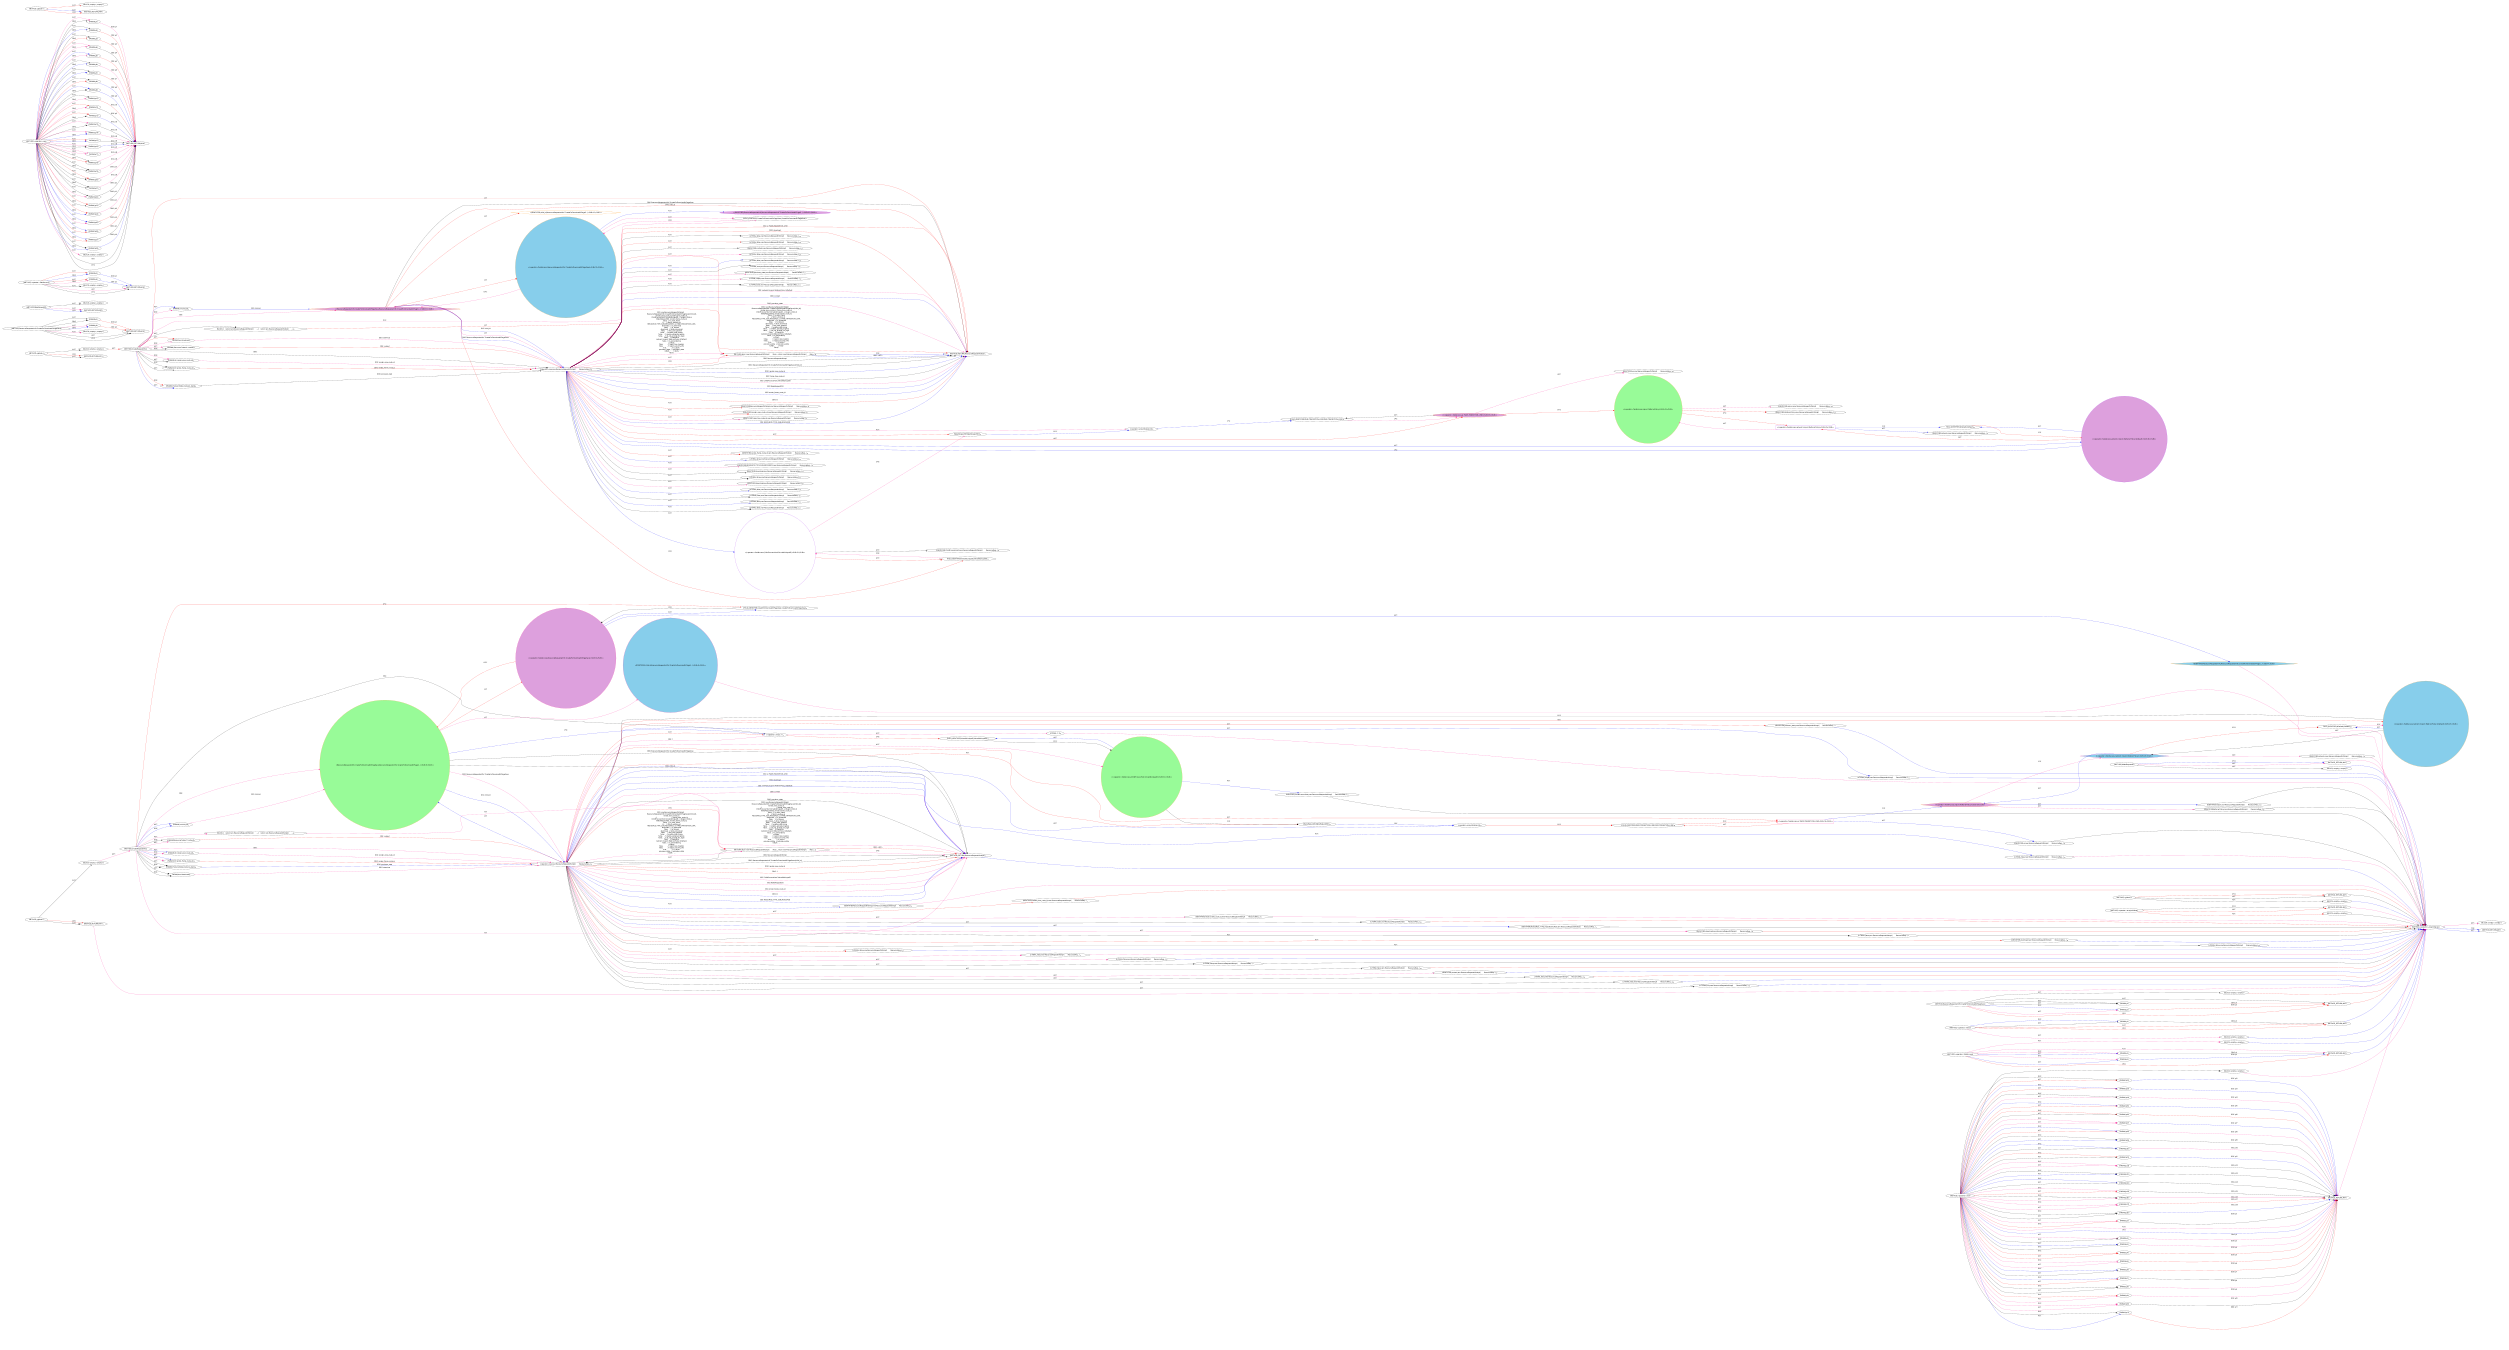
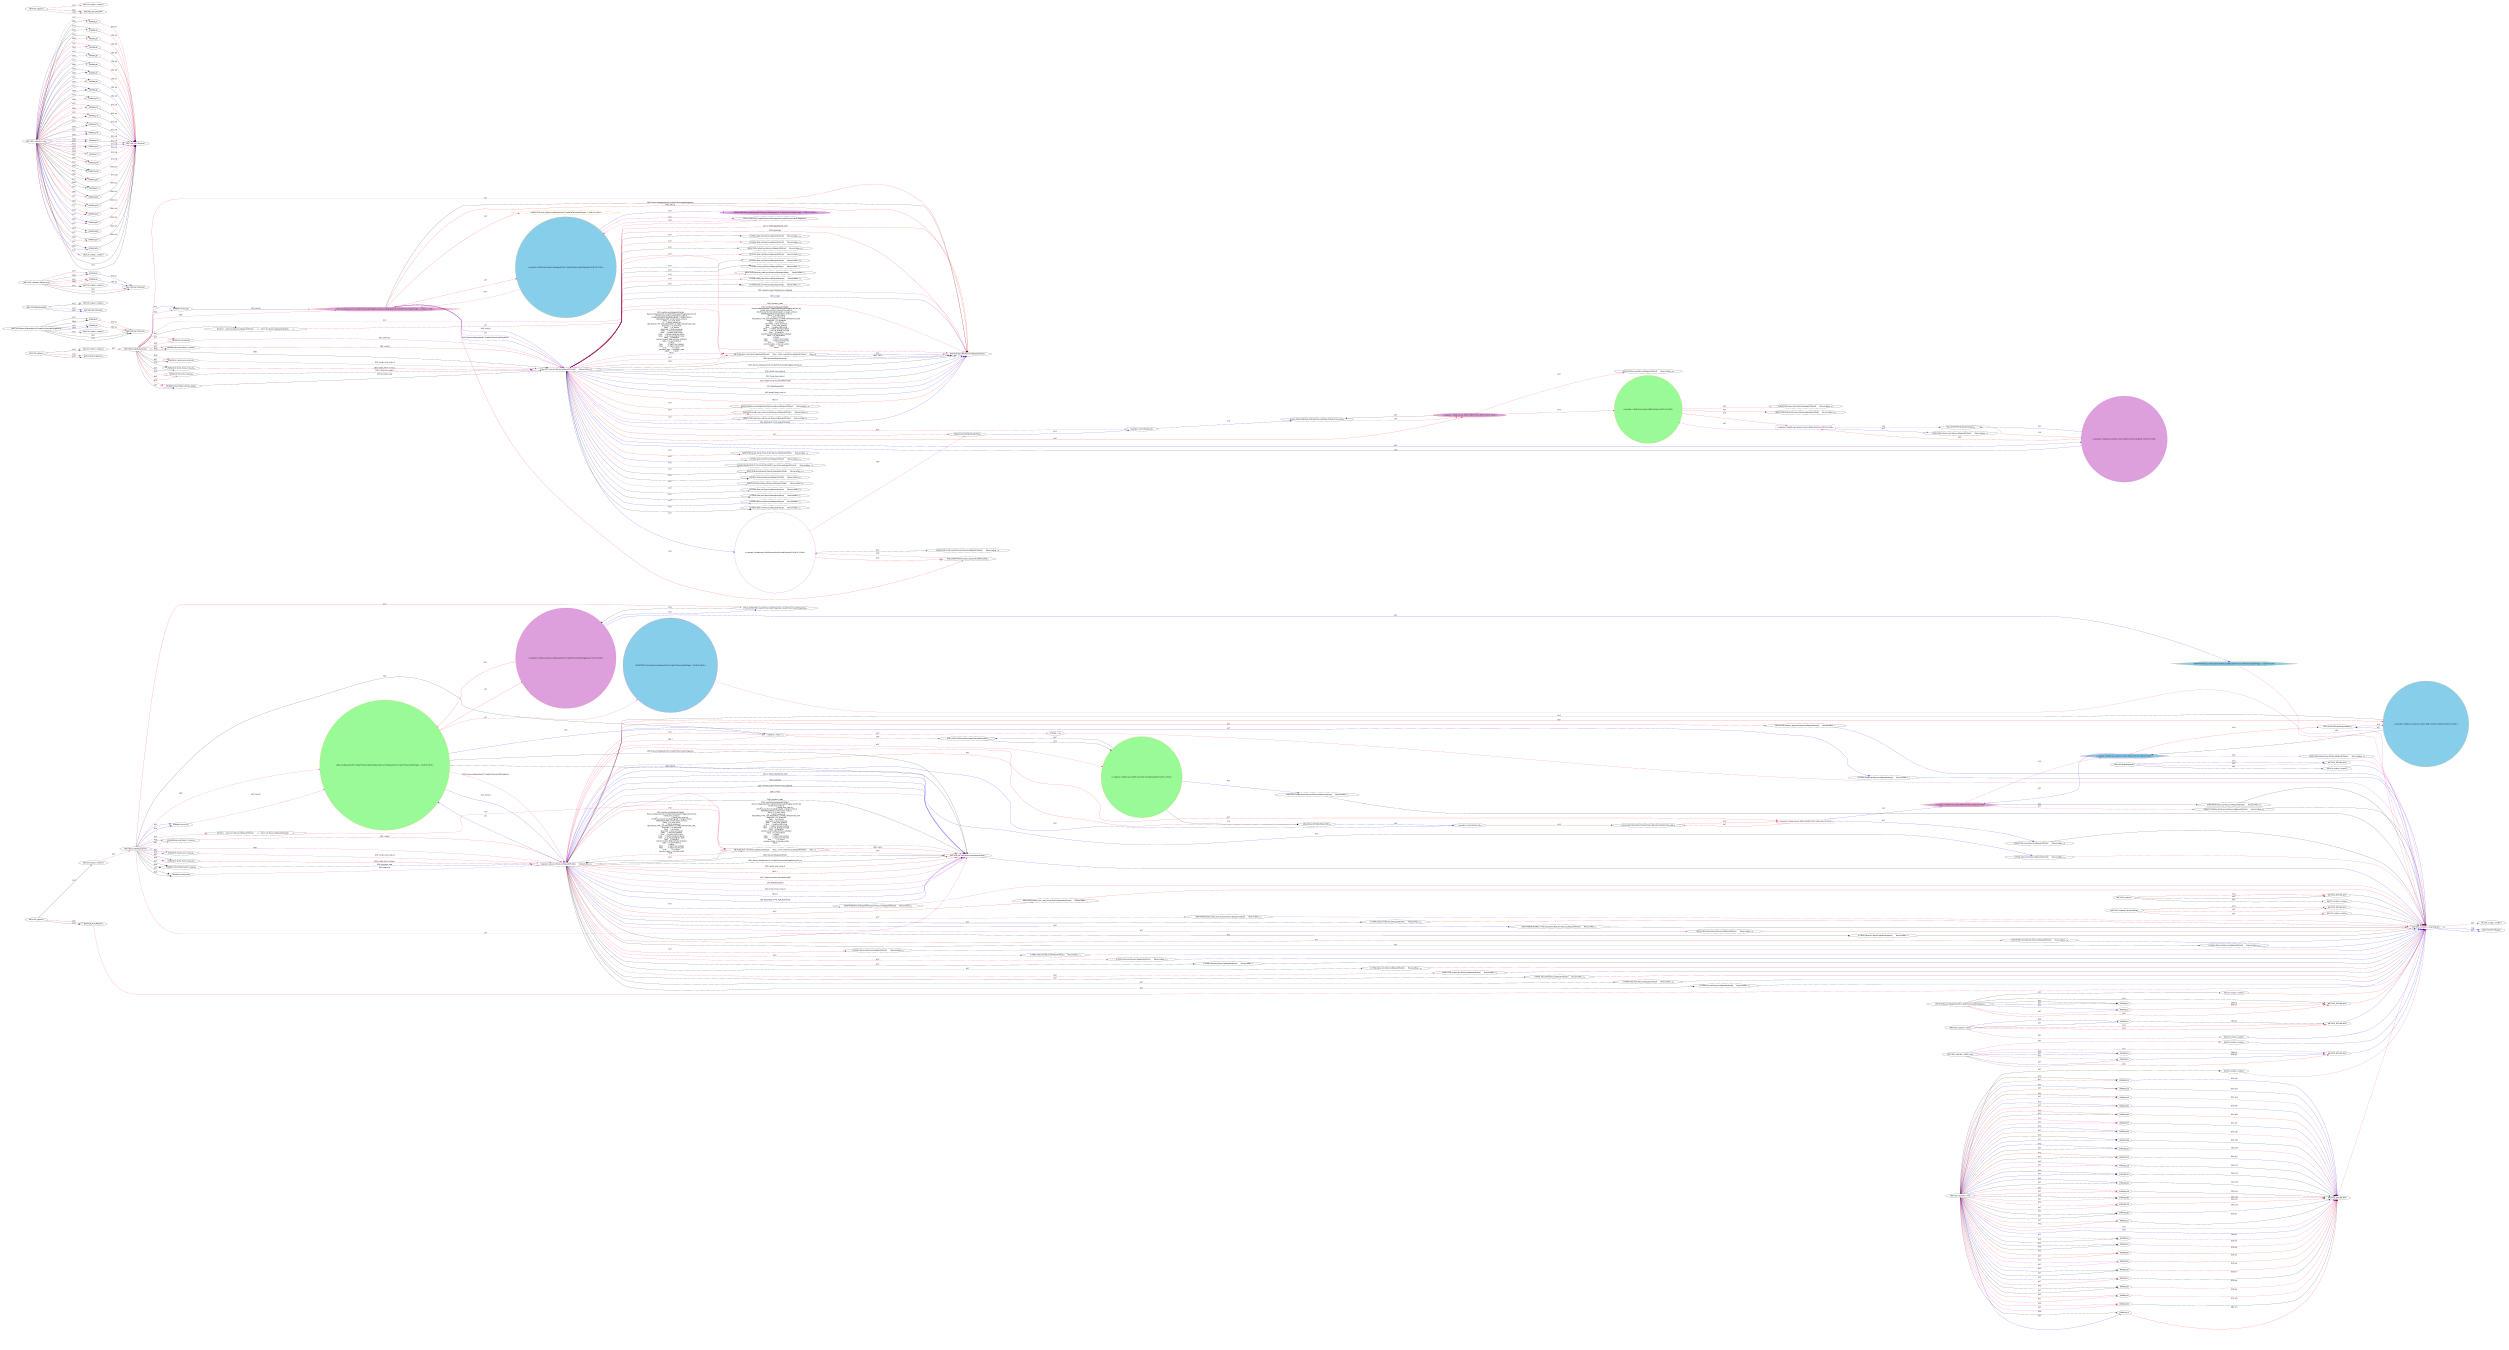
node "(PARAM,int frame_tree_node_id)": added
